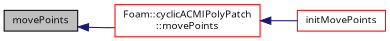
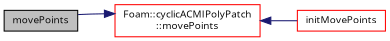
edge "Foam::cyclicACMIPolyPatch ::movePoints" -> "movePoints": reversed
